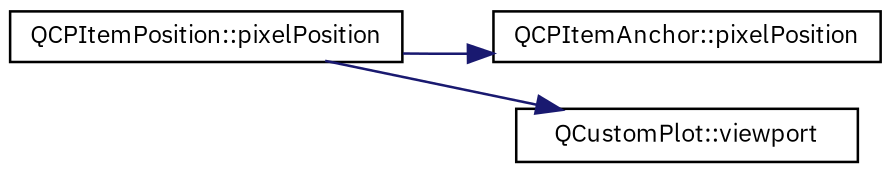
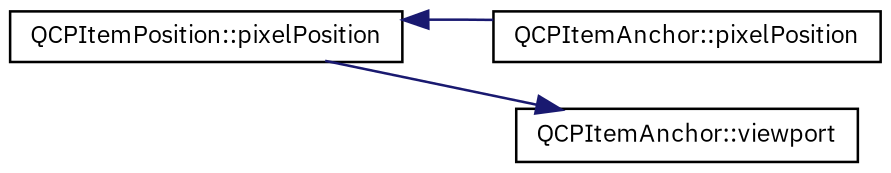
edge "QCPItemPosition::pixelPosition" -> "QCPItemAnchor::pixelPosition": reversed
node "QCustomPlot::viewport": label "QCustomPlot::viewport" -> "QCPItemAnchor::viewport"
